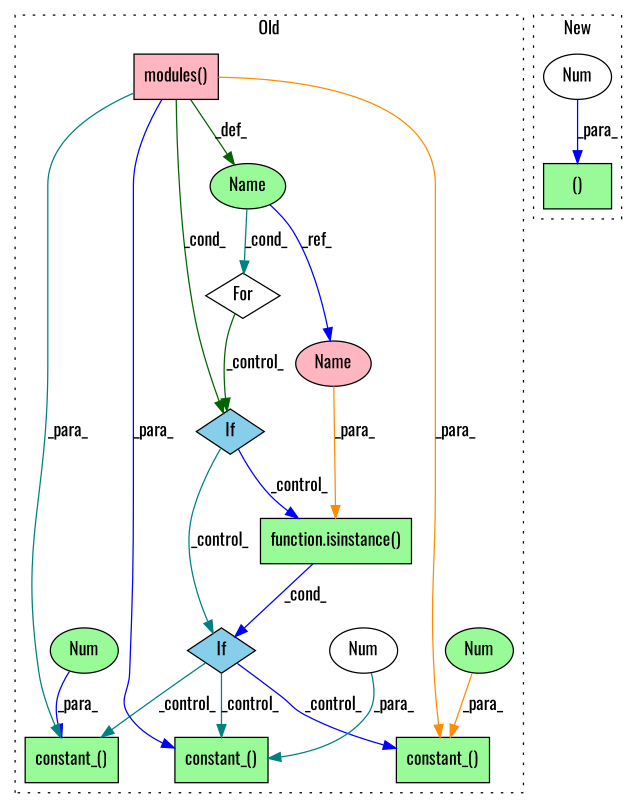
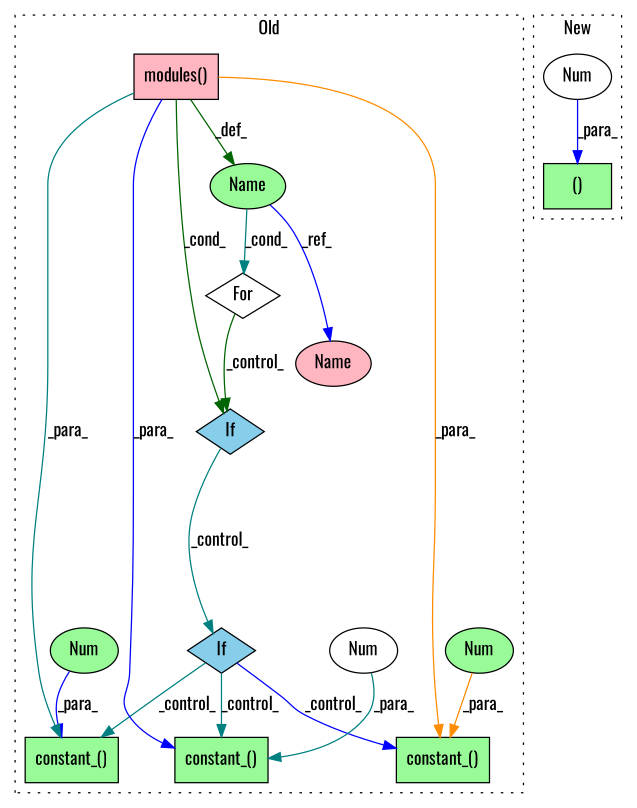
node "function.isinstance()": removed
